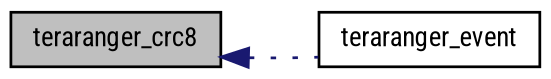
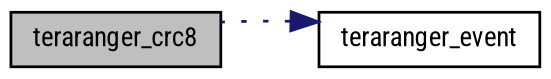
edge "teraranger_event" -> "teraranger_crc8": reversed
